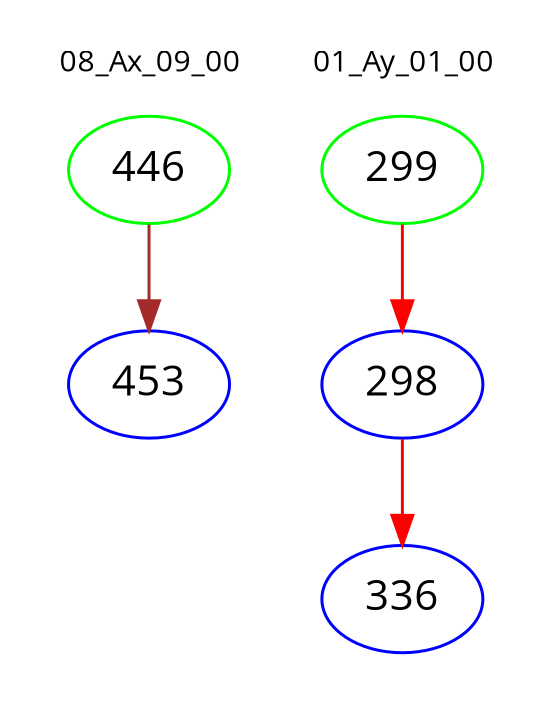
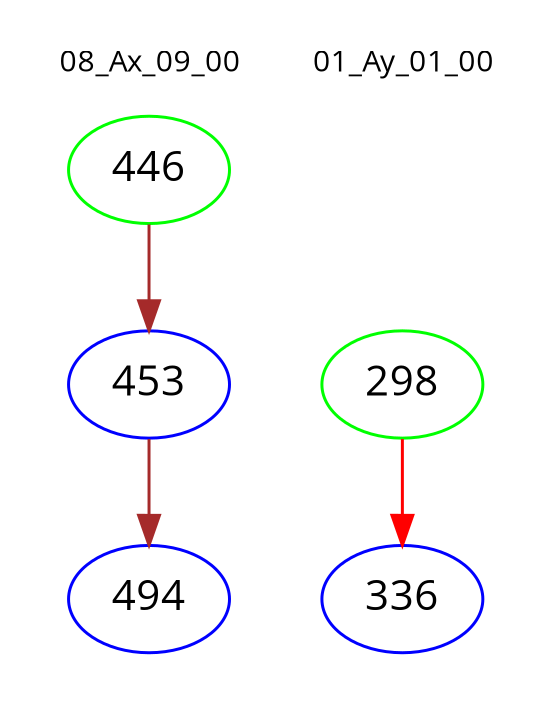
node "299": removed
node "298": color blue -> green
node "494": added
